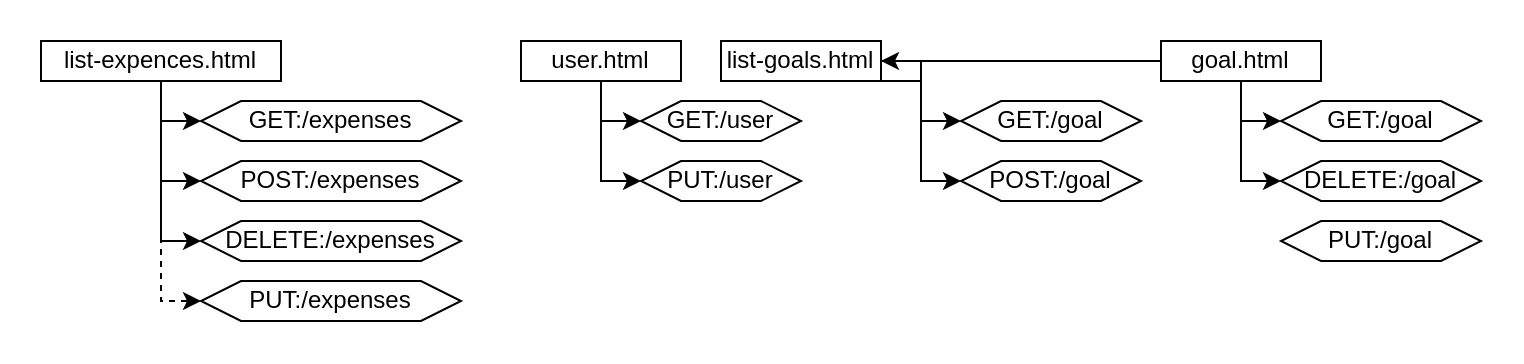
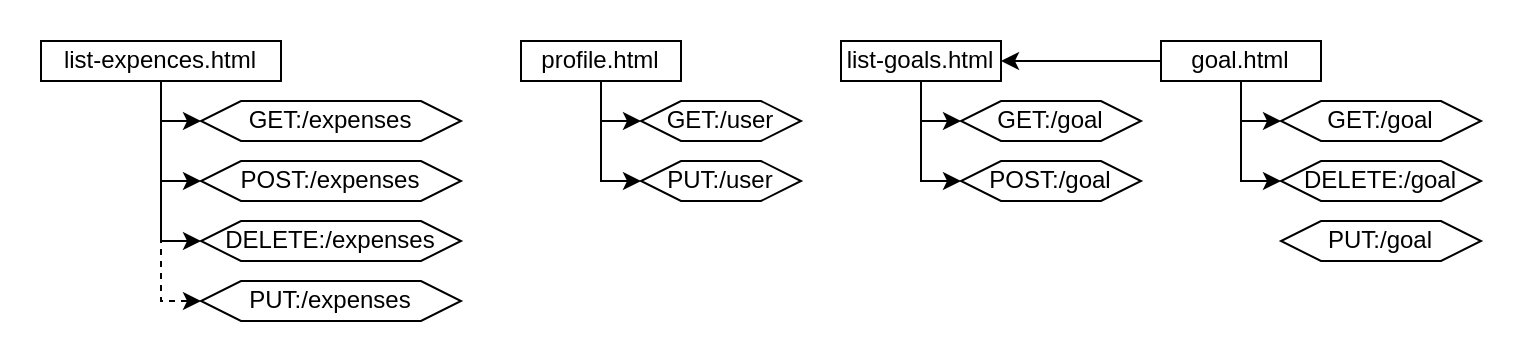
node "user.html": label "user.html" -> "profile.html"
node "list-goals.html": moved (801, 61) -> (921, 61)
